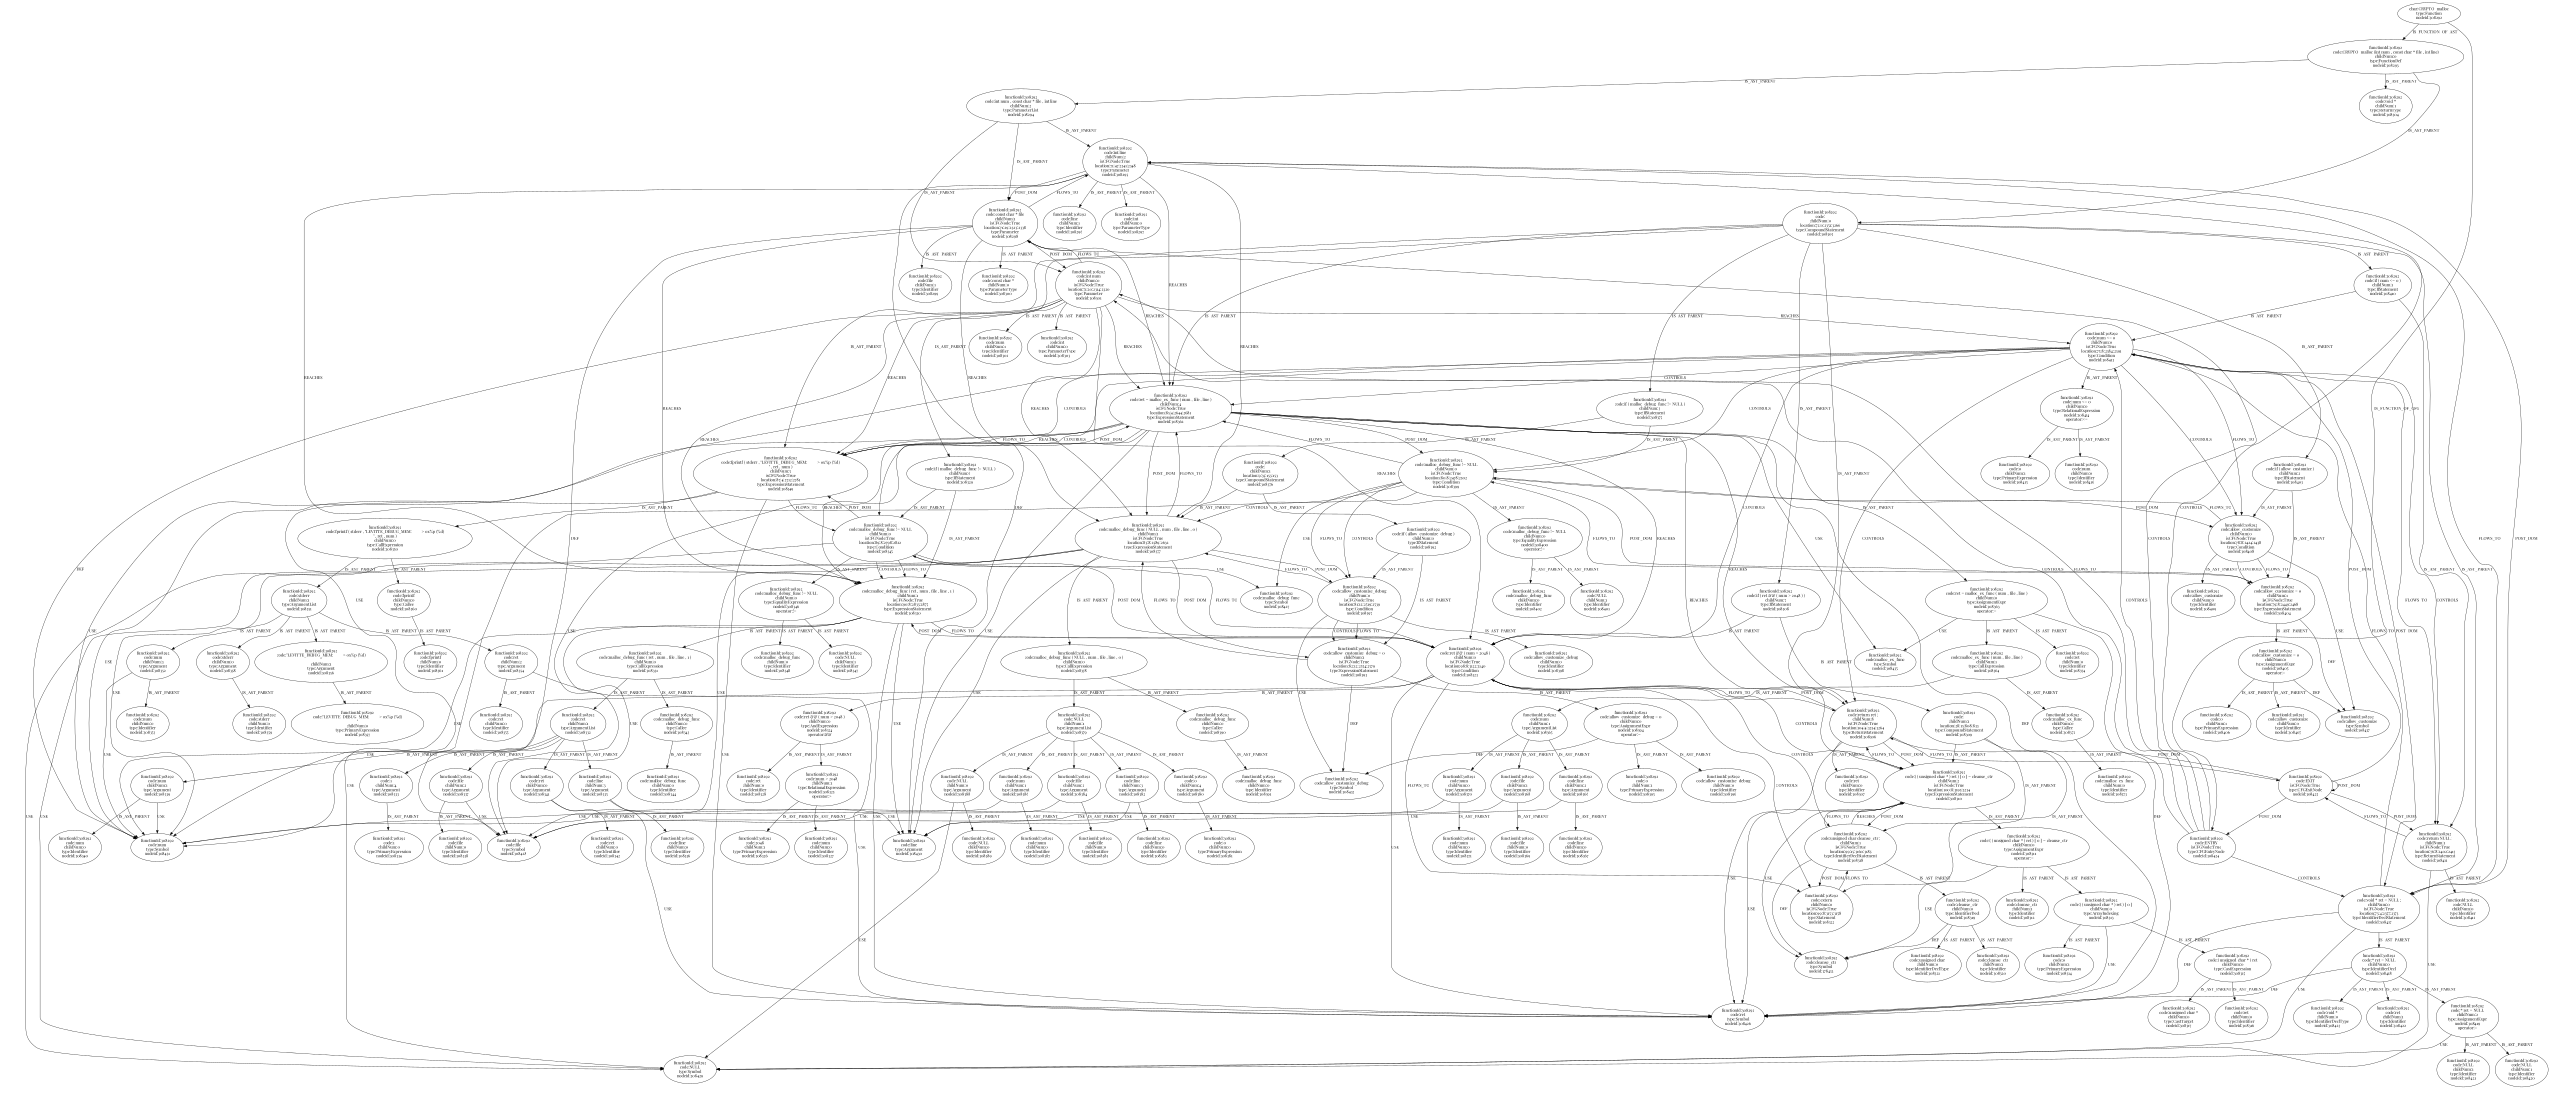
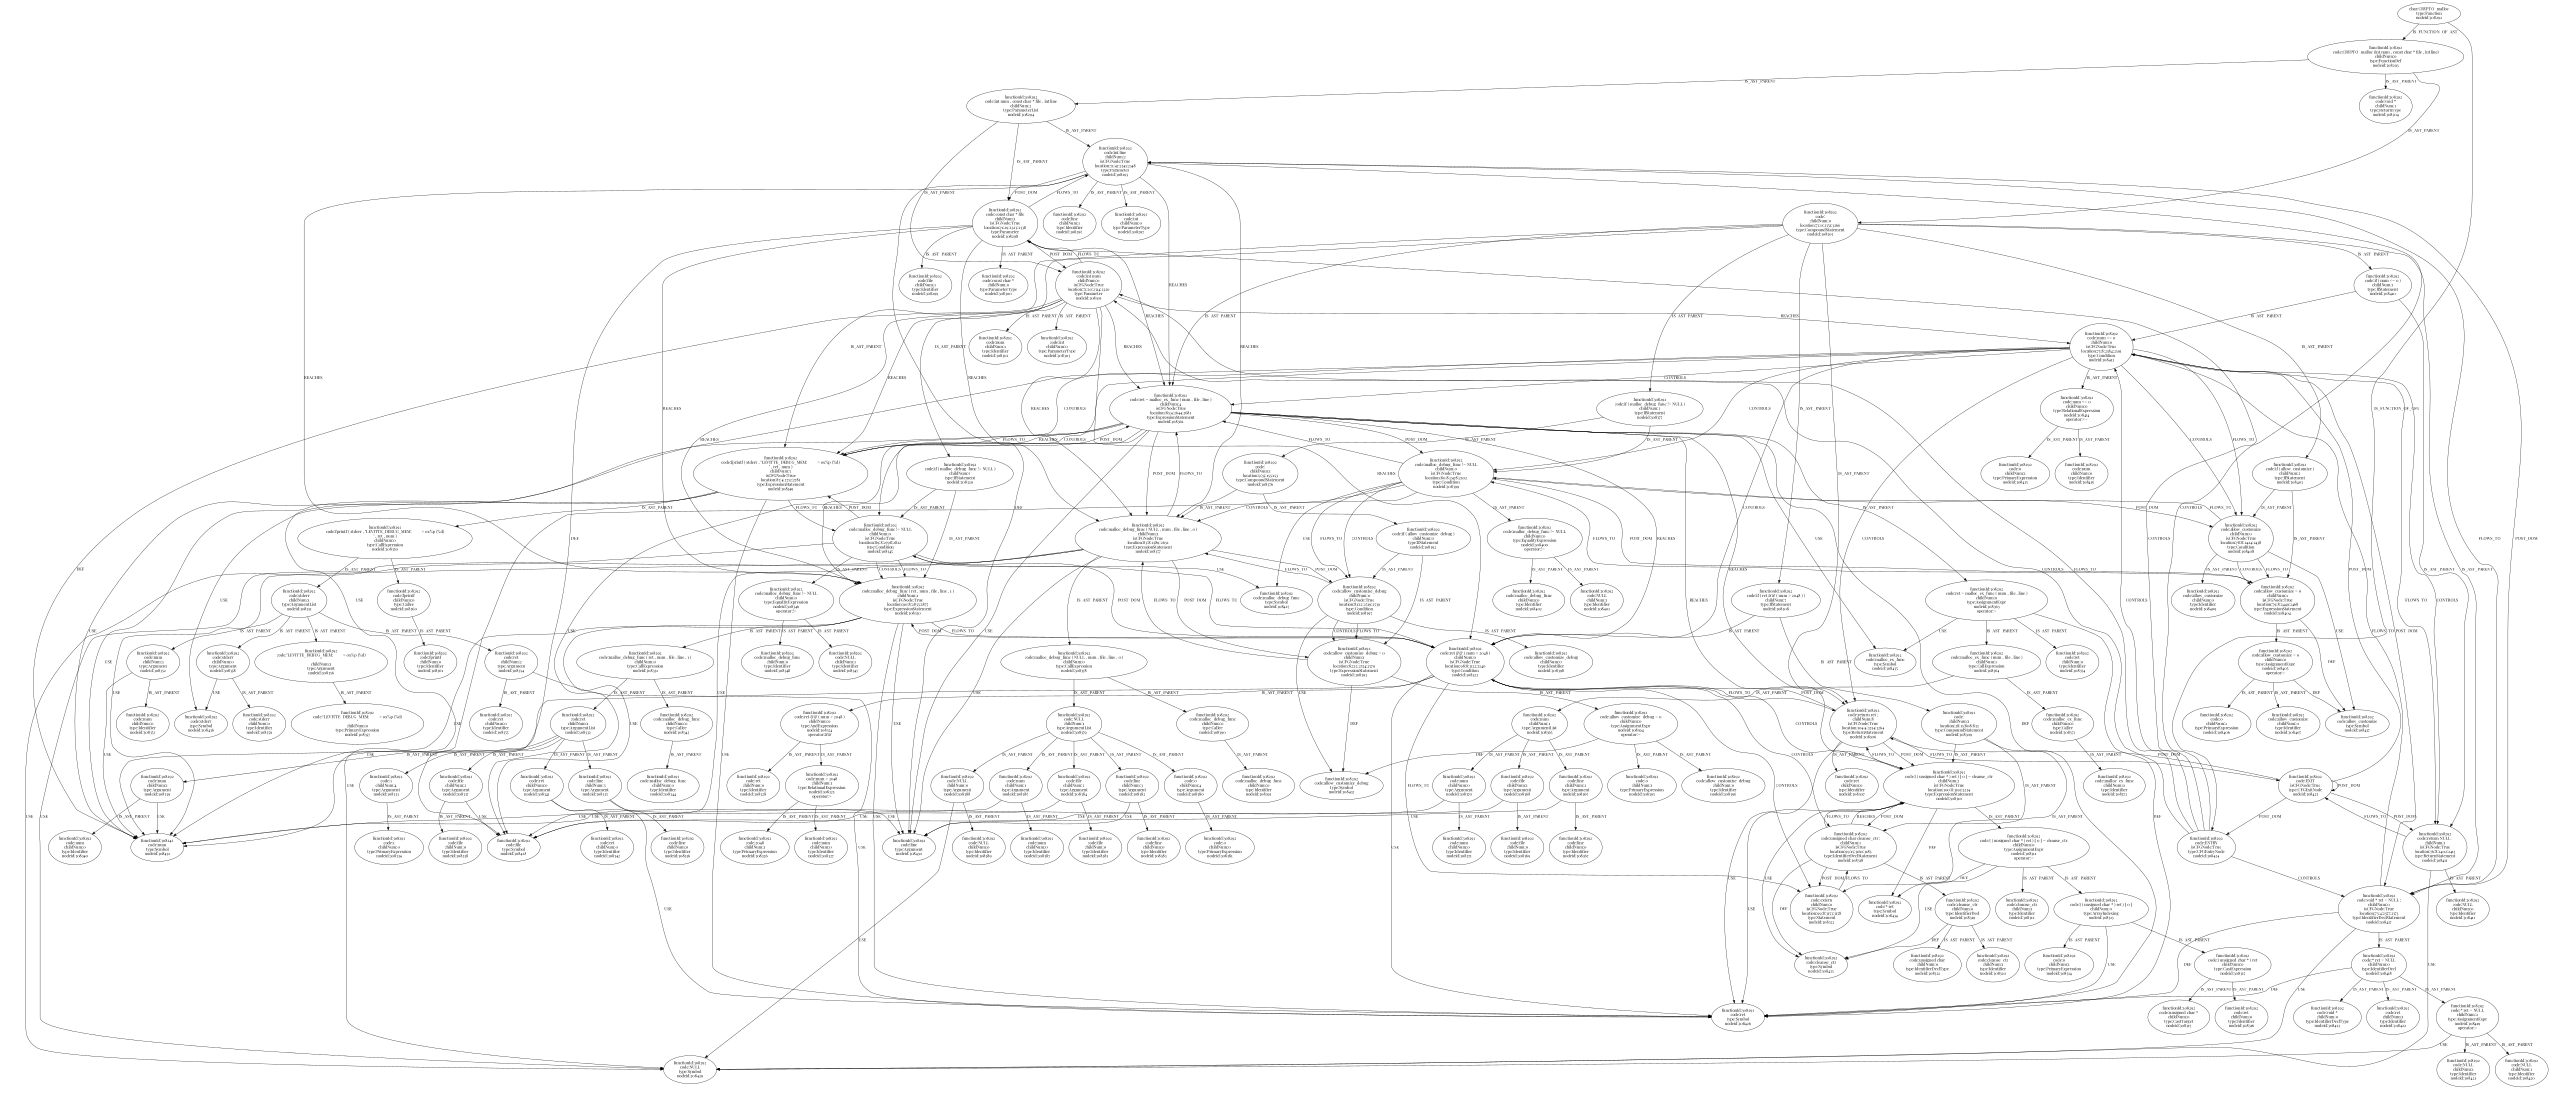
node "functionId:308292 code:stderr type:Symbol nodeid:308436": added
node "functionId:308292 code:num type:Symbol nodeid:308431": label "functionId:308292 code:num type:Symbol nodeid:308431" -> "functionId:308242 code:num type:Symbol nodeid:308431"
node "functionId:308292 code:* ret type:Symbol nodeid:308434": added
node "functionId:308292 code:cleanse_ctr type:Symbol nodeid:378433": label "functionId:308292 code:cleanse_ctr type:Symbol nodeid:378433" -> "functionId:308292 code:cleanse_ctr type:Symbol nodeid:308433"
